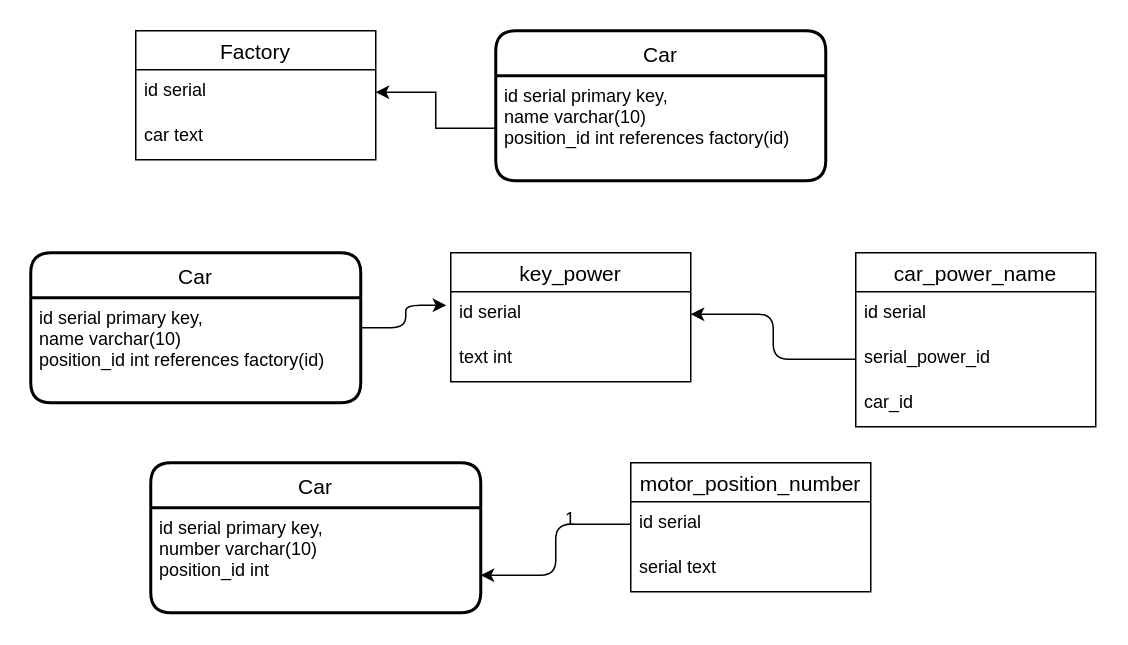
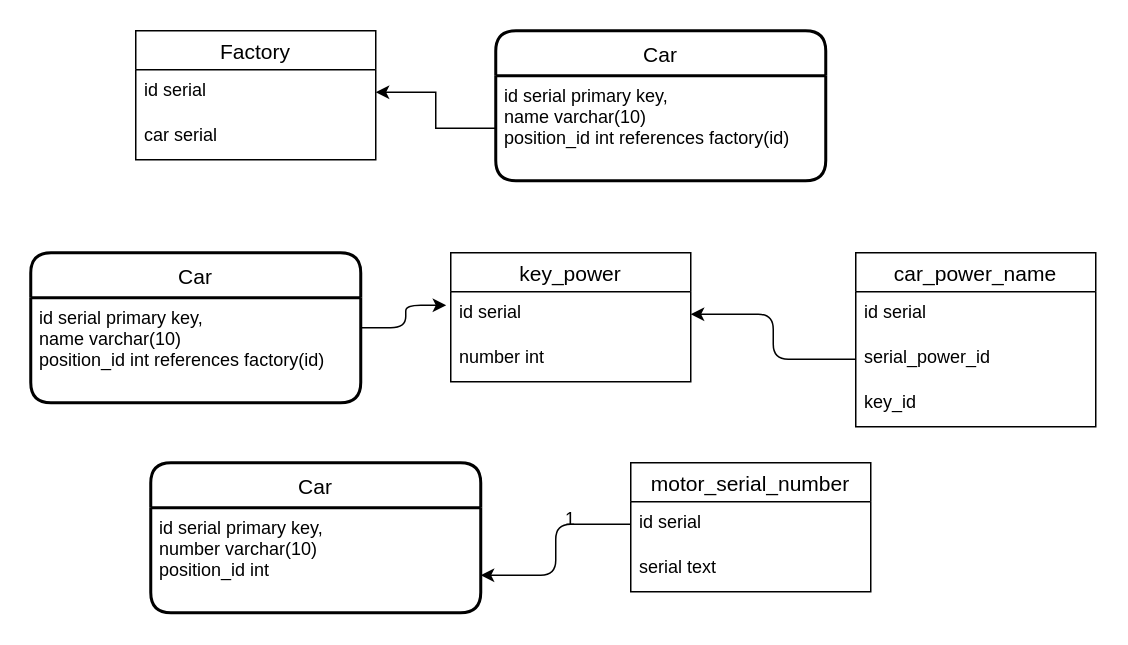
node "car text": label "car text" -> "car serial"
node "text int": label "text int" -> "number int"
node "car_id": label "car_id" -> "key_id"
node "motor_position_number": label "motor_position_number" -> "motor_serial_number"
